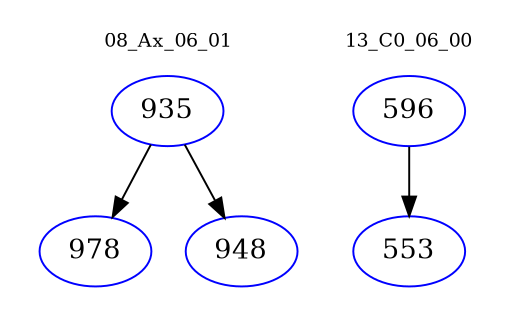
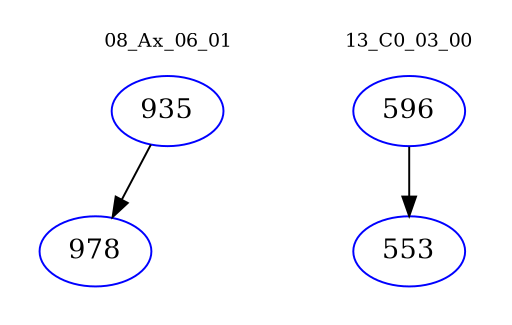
cluster "13_C0_06_00": label "13_C0_06_00" -> "13_C0_03_00"
node "948": removed
